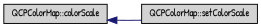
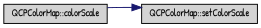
edge "QCPColorMap::setColorScale" -> "QCPColorMap::colorScale": reversed
